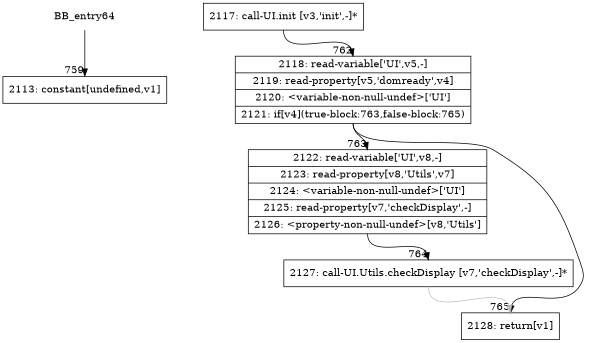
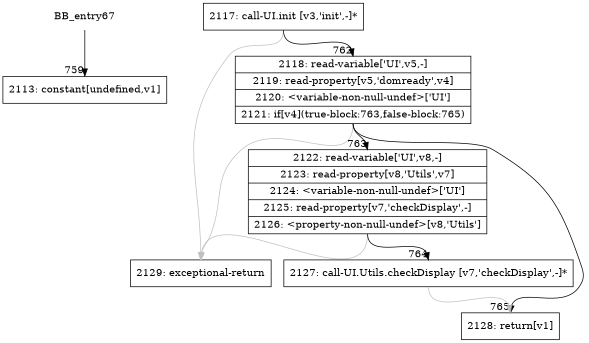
node "BB_entry64": label "BB_entry64" -> "BB_entry67"
node "2129: exceptional-return": added
